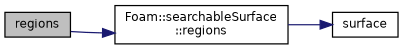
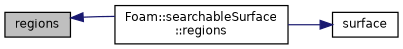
edge "regions" -> "Foam::searchableSurface ::regions": reversed
